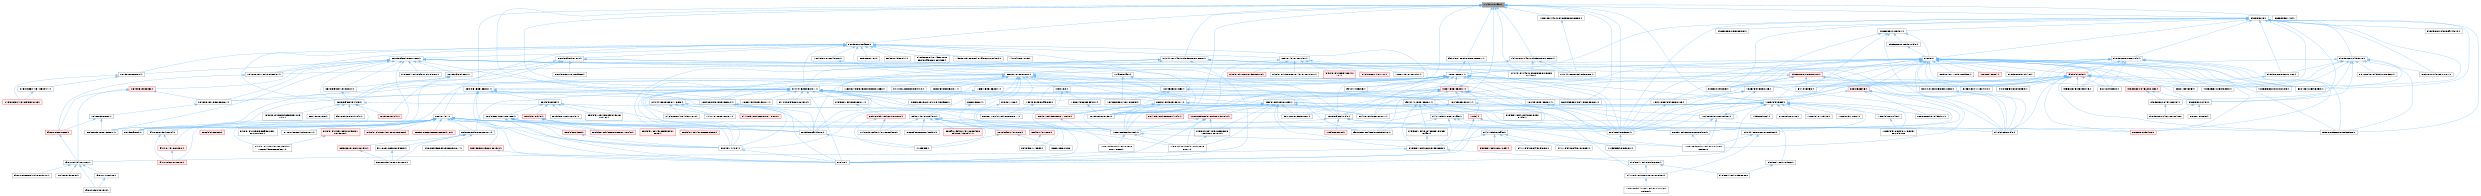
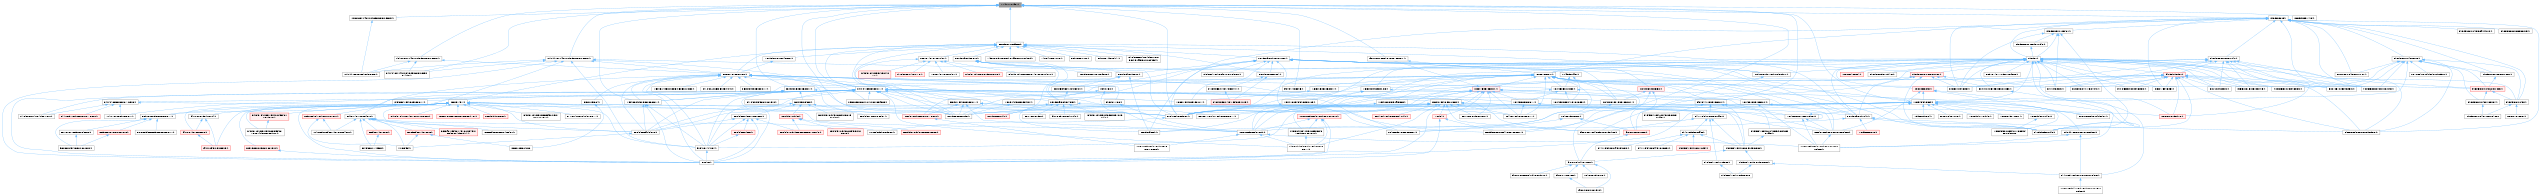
edge "ShaderCompilerJobTypes.h" -> "ShaderCompilerCore.h": added
edge "EngineSharedPCH.h" -> "Model.h": now "ParticleBeamTrailVertexFactory.h" -> "Model.h"
